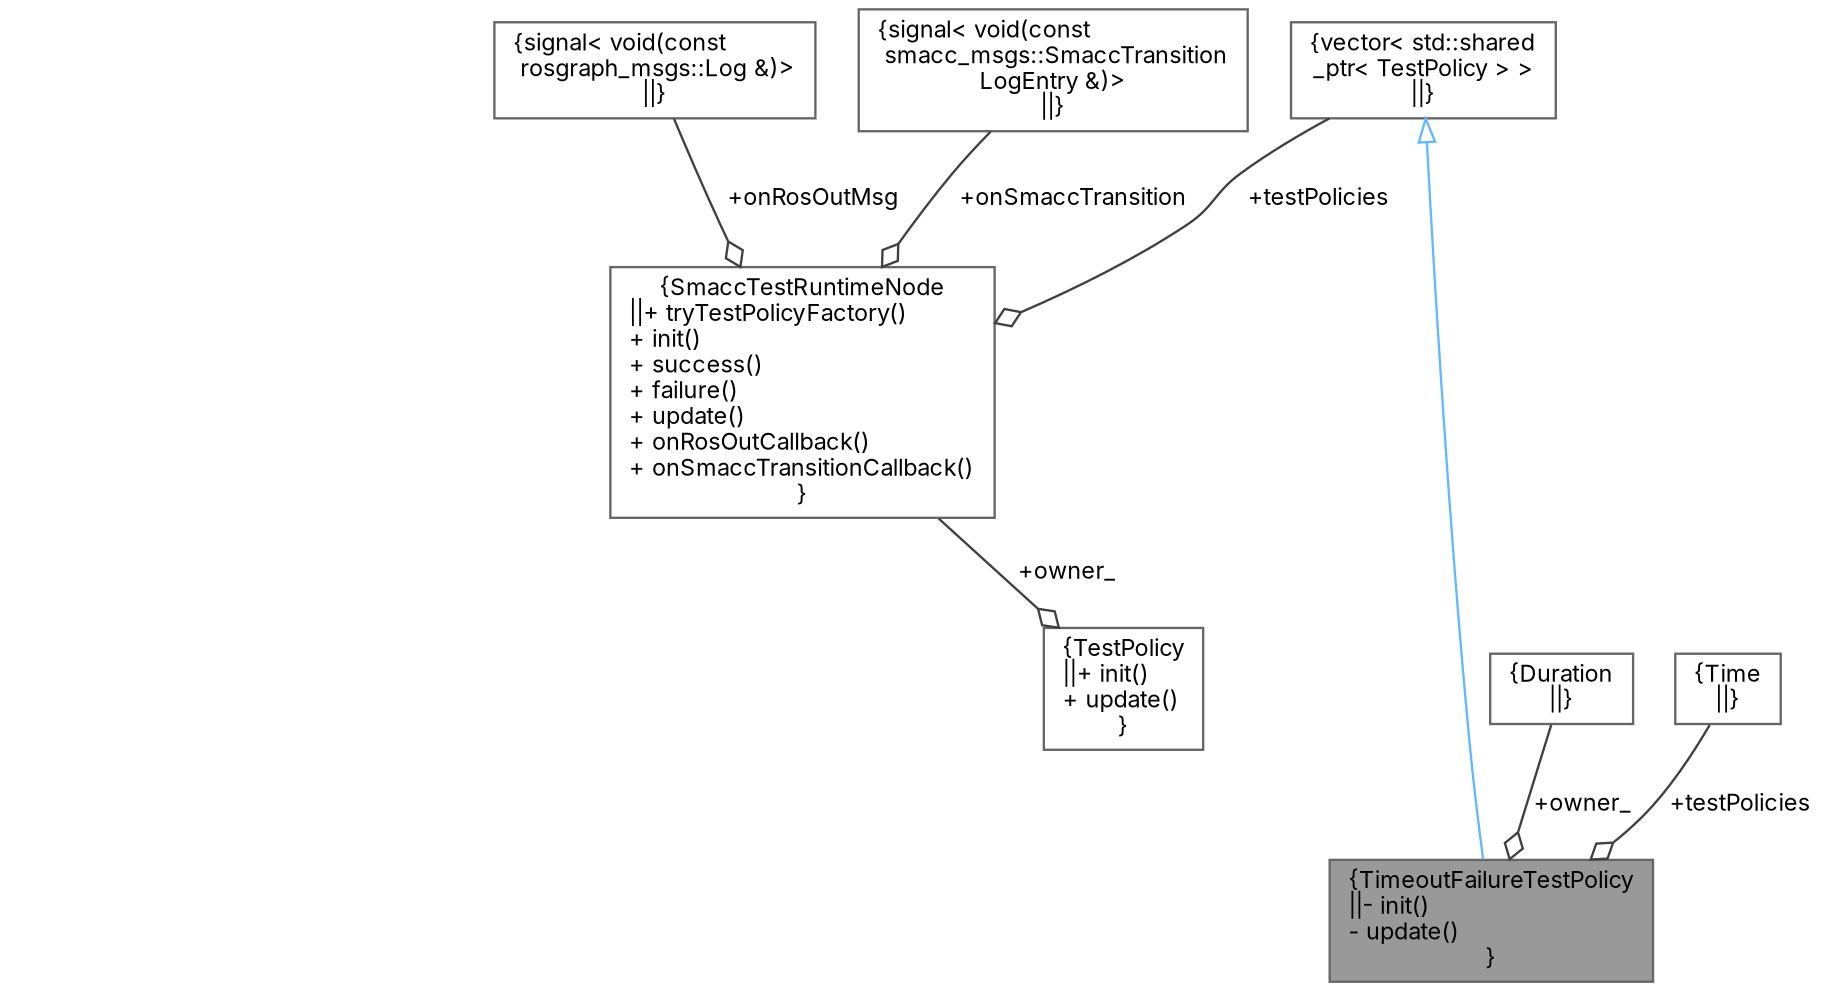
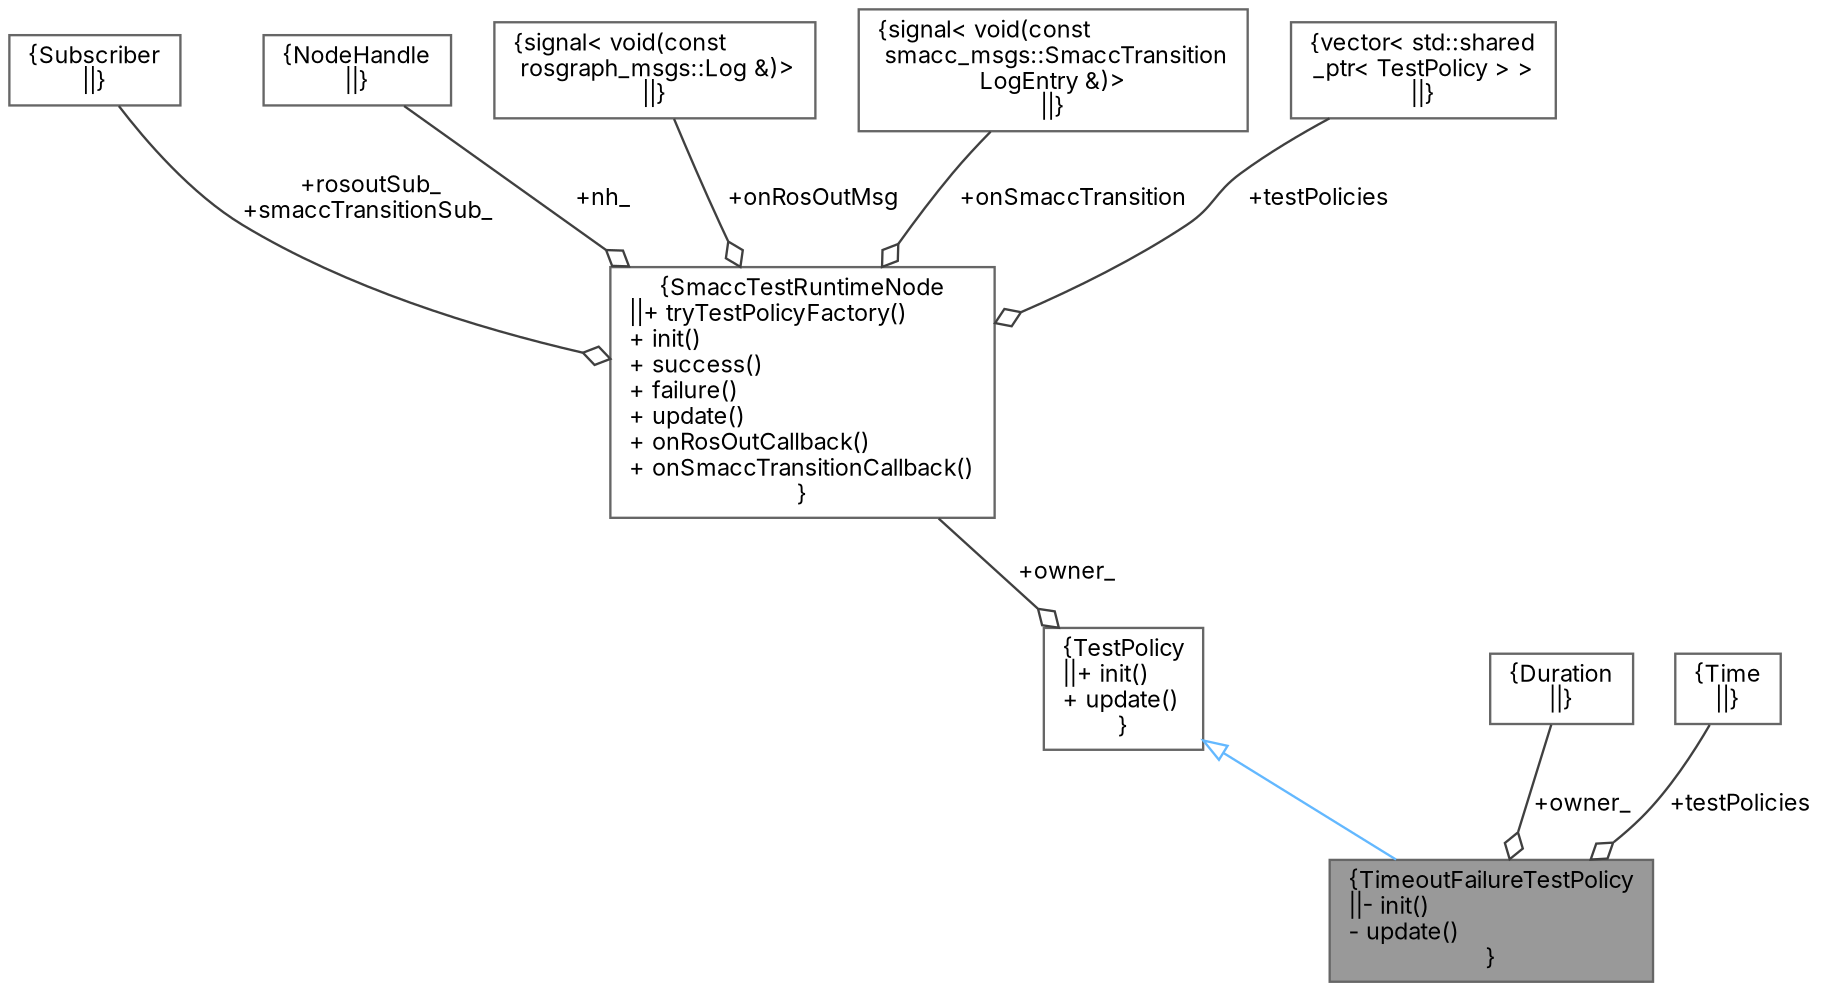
node "{Subscriber ||}": added
node "{NodeHandle ||}": added
edge "{TimeoutFailureTestPolicy ||- init() - update() }" -> "{vector< std::shared _ptr< TestPolicy > > ||}": now "{TimeoutFailureTestPolicy ||- init() - update() }" -> "{TestPolicy ||+ init() + update() }"
